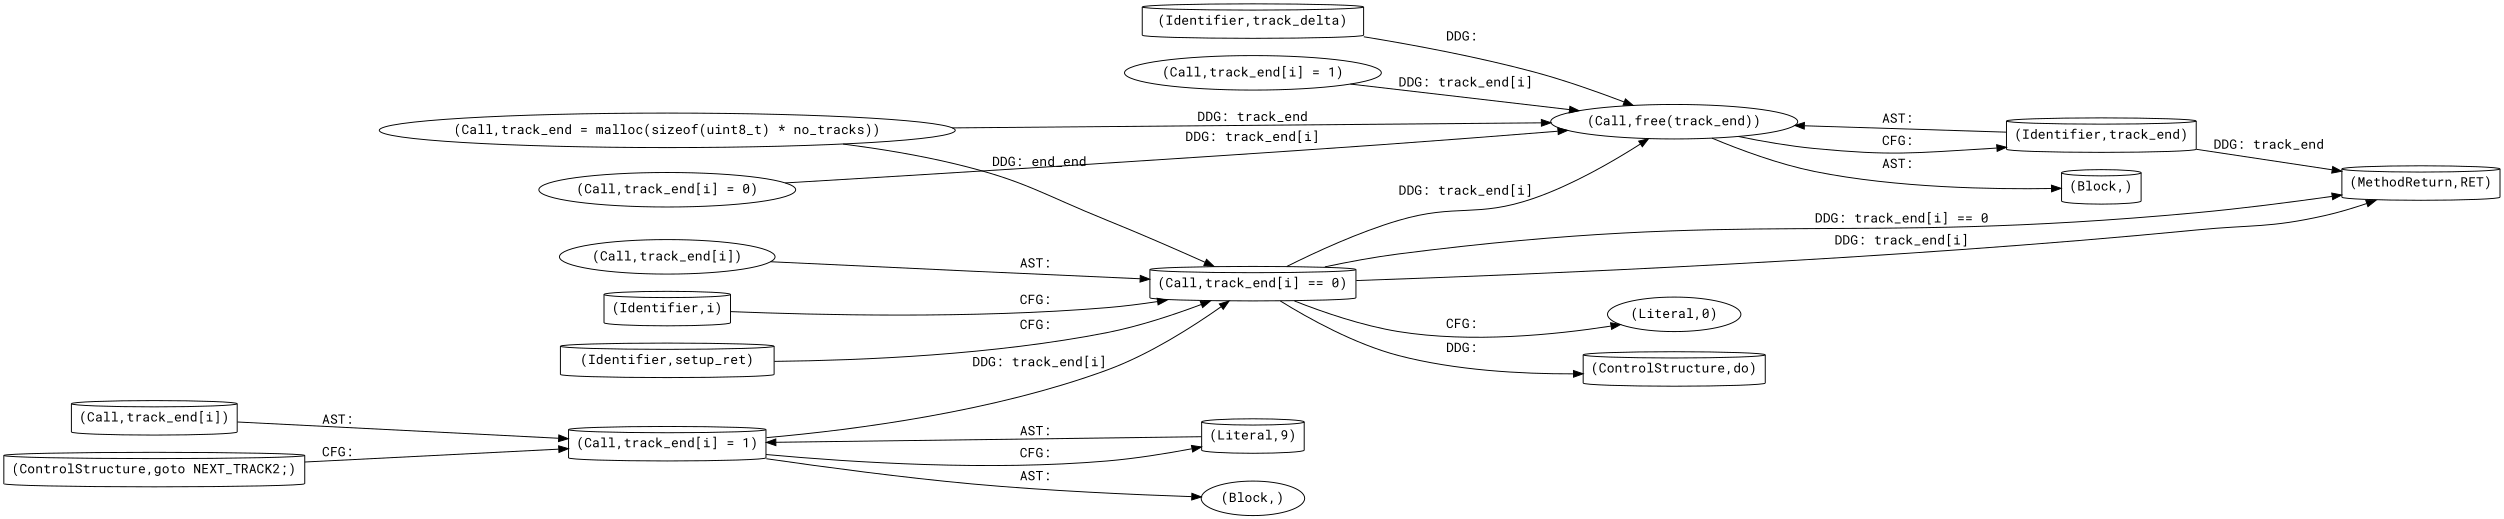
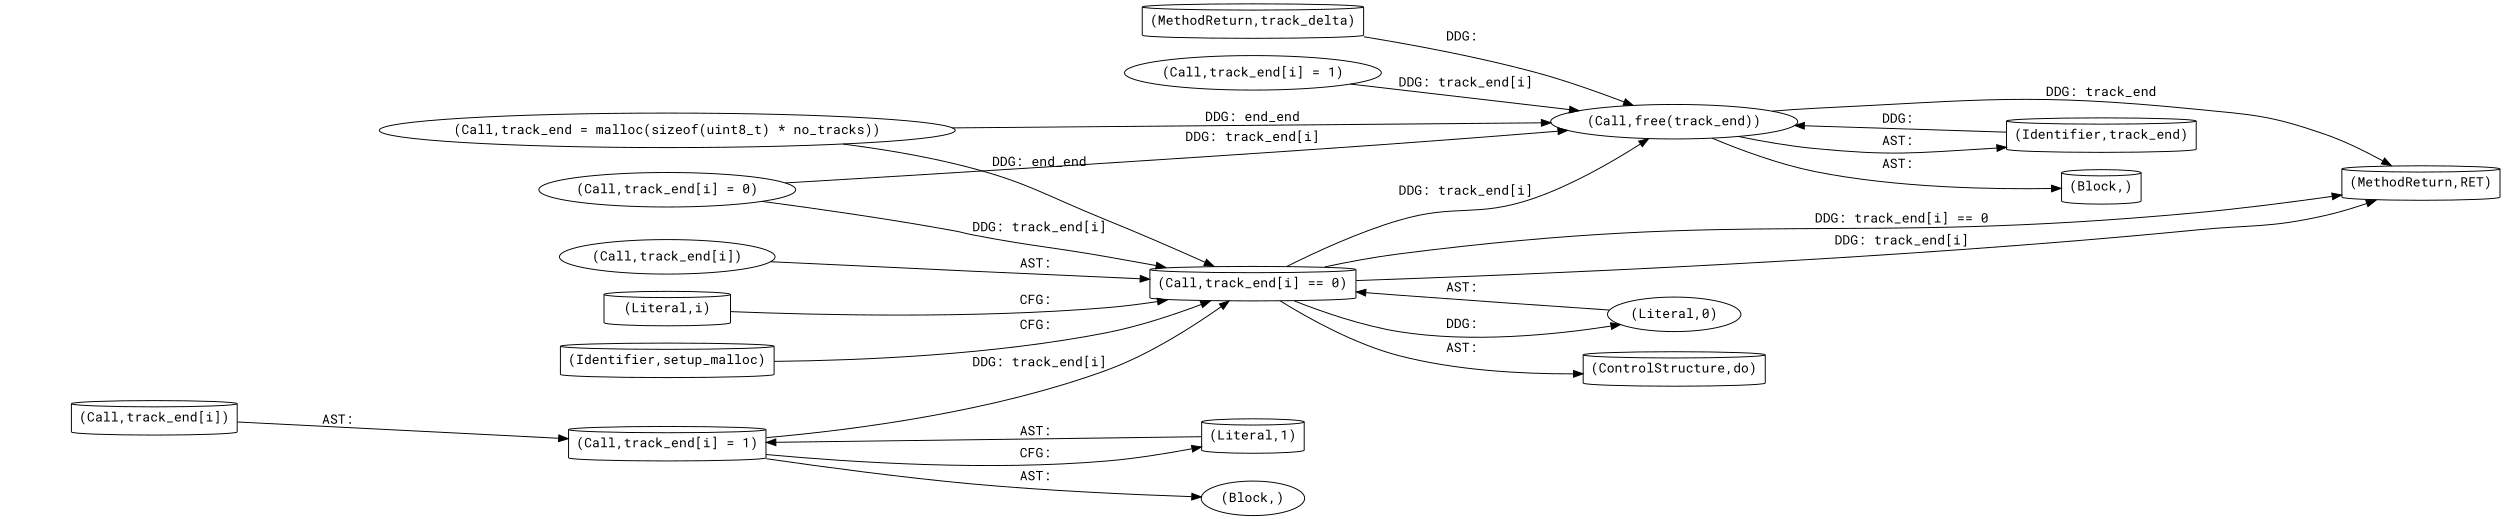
node "(Identifier,track_delta)": label "(Identifier,track_delta)" -> "(MethodReturn,track_delta)"
edge "(Call,track_end = malloc(sizeof(uint8_t) * no_tracks))" -> "(Call,free(track_end))": label "DDG: track_end" -> "DDG: end_end"
edge "(Identifier,track_end)" -> "(Call,free(track_end))": label "AST: " -> "DDG: "
edge "(Call,free(track_end))" -> "(Identifier,track_end)": label "CFG: " -> "AST: "
edge "(Identifier,track_end)" -> "(MethodReturn,RET)": now "(Call,free(track_end))" -> "(MethodReturn,RET)"
edge "(Call,track_end[i] = 0)" -> "(Call,track_end[i] == 0)": added, label "DDG: track_end[i]"
edge "(Literal,0)" -> "(Call,track_end[i] == 0)": added, label "AST:"
node "(Identifier,i)": label "(Identifier,i)" -> "(Literal,i)"
edge "(Call,track_end[i] == 0)" -> "(Literal,0)": label "CFG: " -> "DDG: "
edge "(Call,track_end[i] == 0)" -> "(ControlStructure,do)": label "DDG: " -> "AST: "
node "(Identifier,setup_ret)": label "(Identifier,setup_ret)" -> "(Identifier,setup_malloc)"
node "(Literal,9)": label "(Literal,9)" -> "(Literal,1)"
node "(ControlStructure,goto NEXT_TRACK2;)": removed
